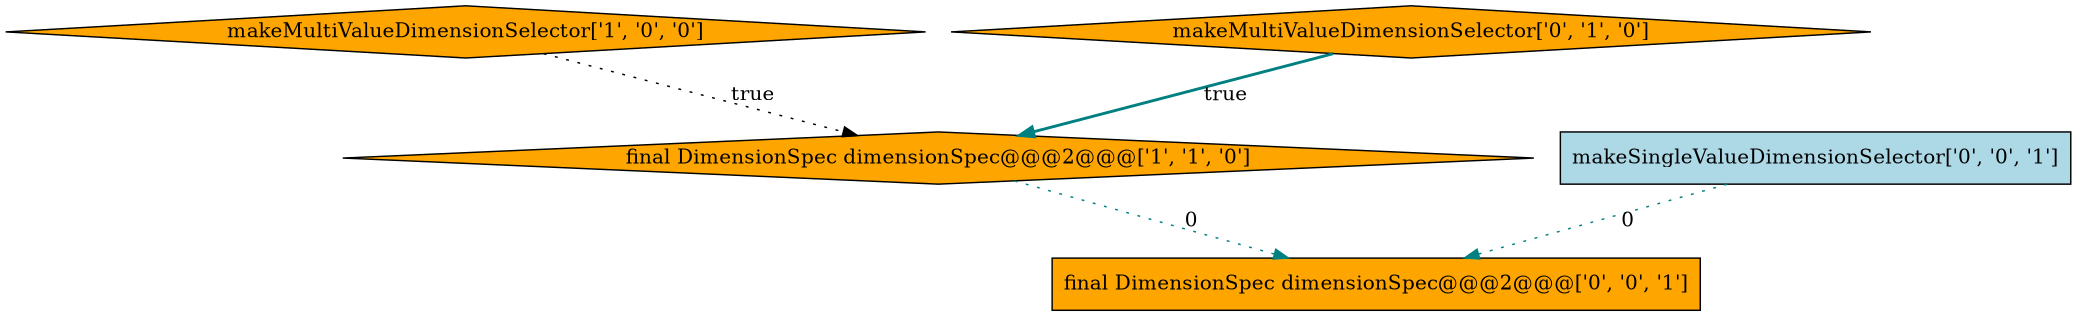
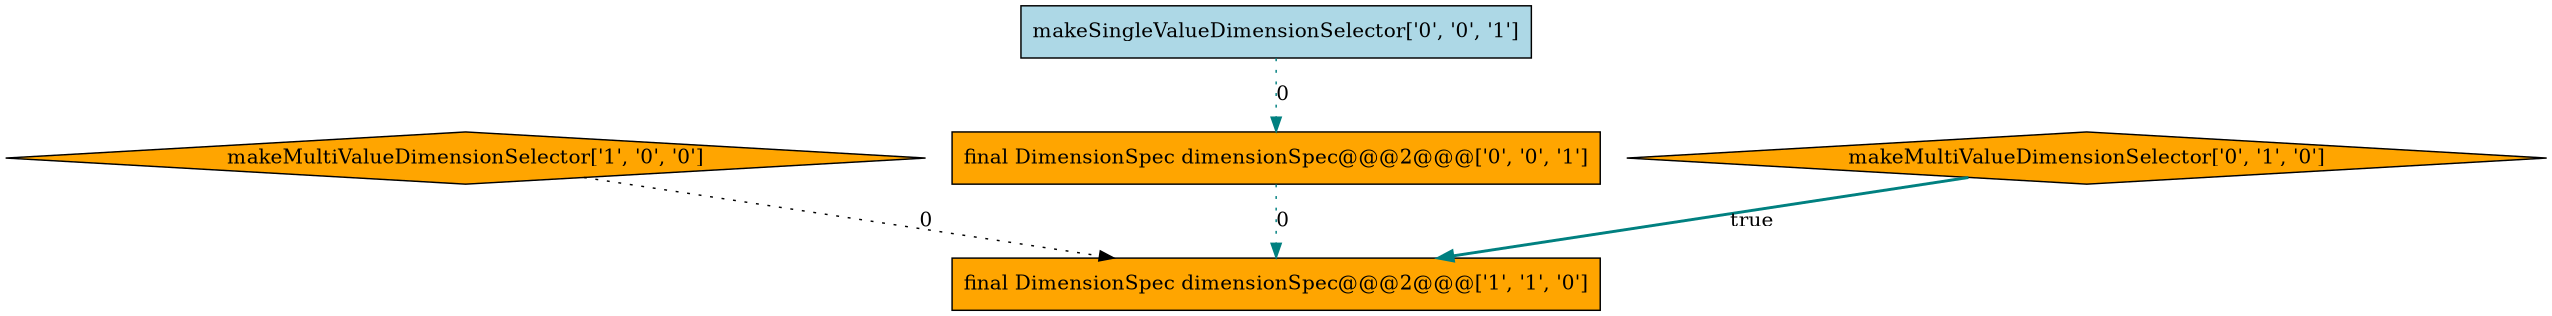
edge "makeMultiValueDimensionSelector['1', '0', '0']" -> "final DimensionSpec dimensionSpec@@@2@@@['1', '1', '0']": label "true" -> "0"
node "final DimensionSpec dimensionSpec@@@2@@@['1', '1', '0']": shape diamond -> box
edge "final DimensionSpec dimensionSpec@@@2@@@['1', '1', '0']" -> "final DimensionSpec dimensionSpec@@@2@@@['0', '0', '1']": reversed
